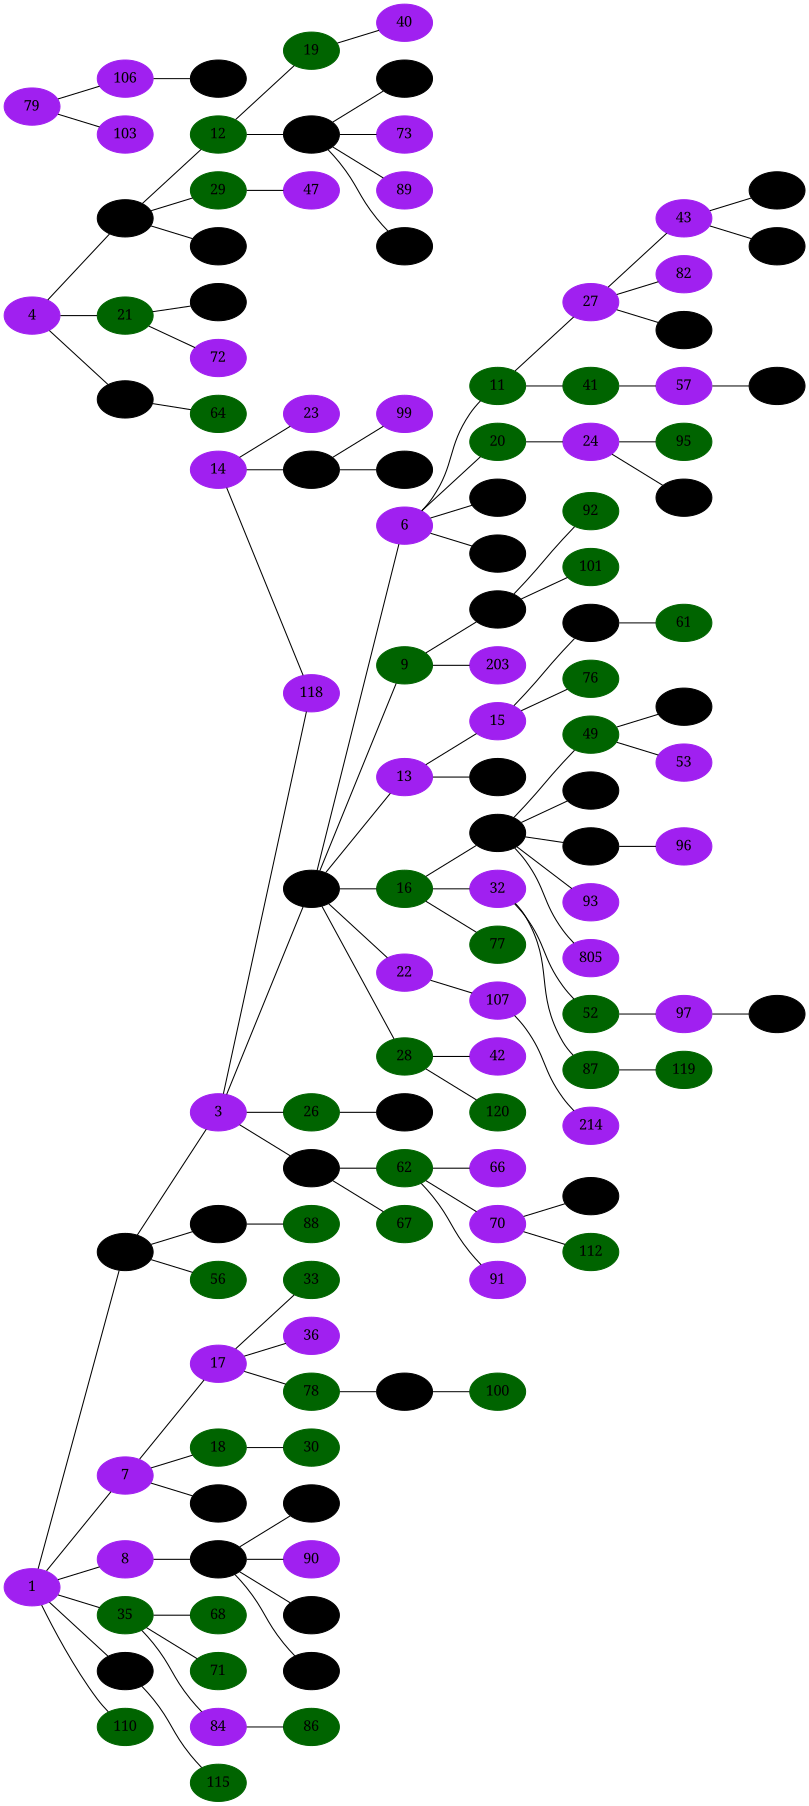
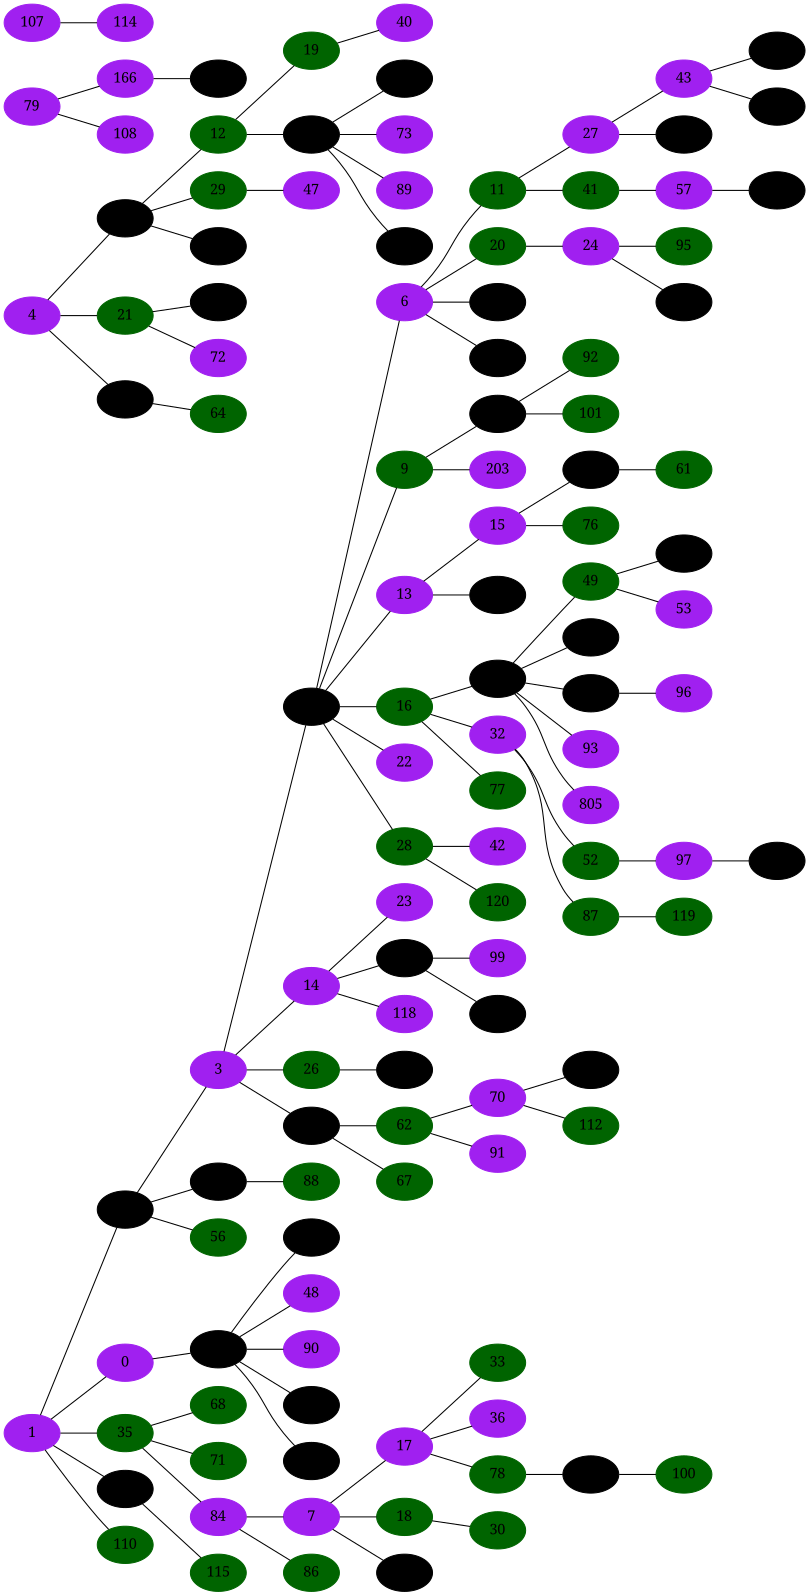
node "106": label "106" -> "166"
node "103": label "103" -> "108"
node "82": removed
edge "118" -- "3": now "14" -- "3"
edge "22" -- "107": removed
node "214": label "214" -> "114"
node "66": removed
node "48": added
edge "7" -- "1": now "7" -- "84"
node "8": label "8" -> "0"
